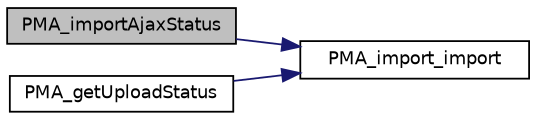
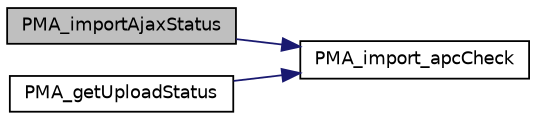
node "PMA_import_import": label "PMA_import_import" -> "PMA_import_apcCheck"
